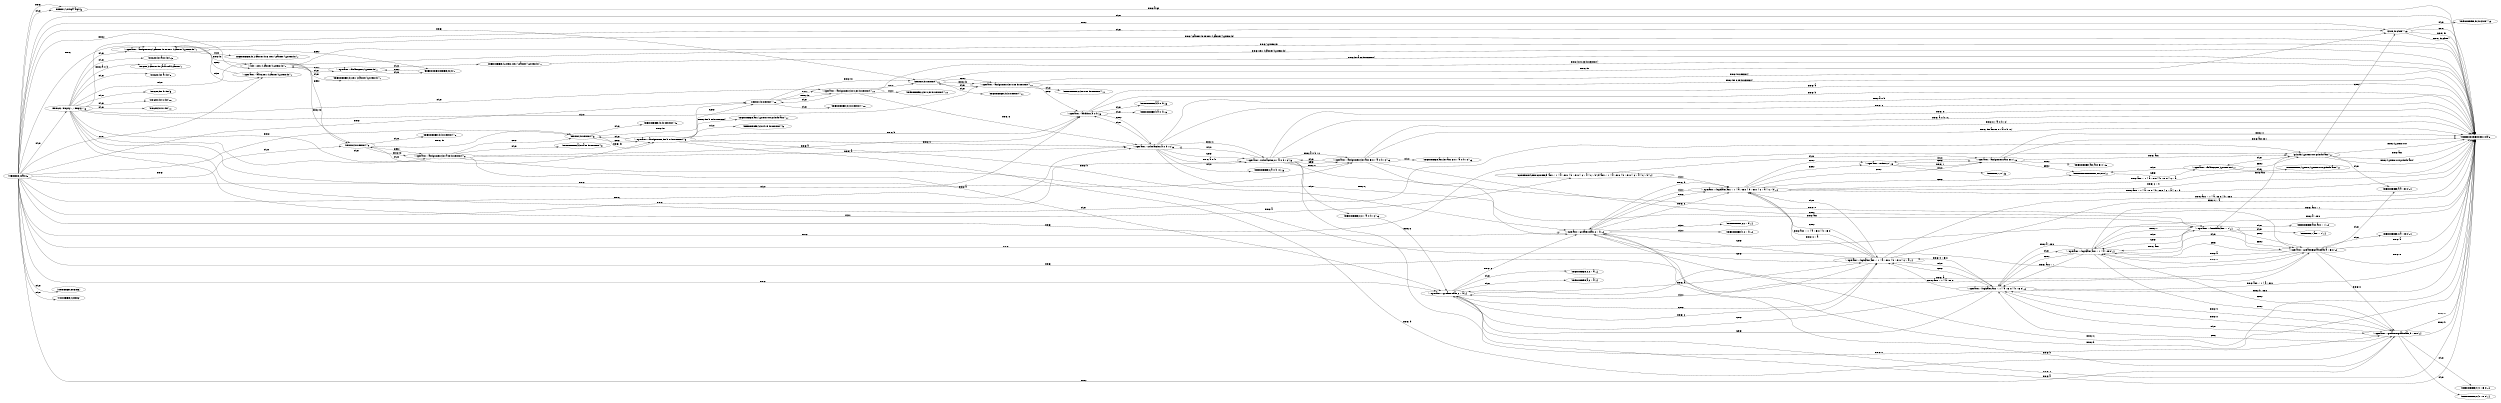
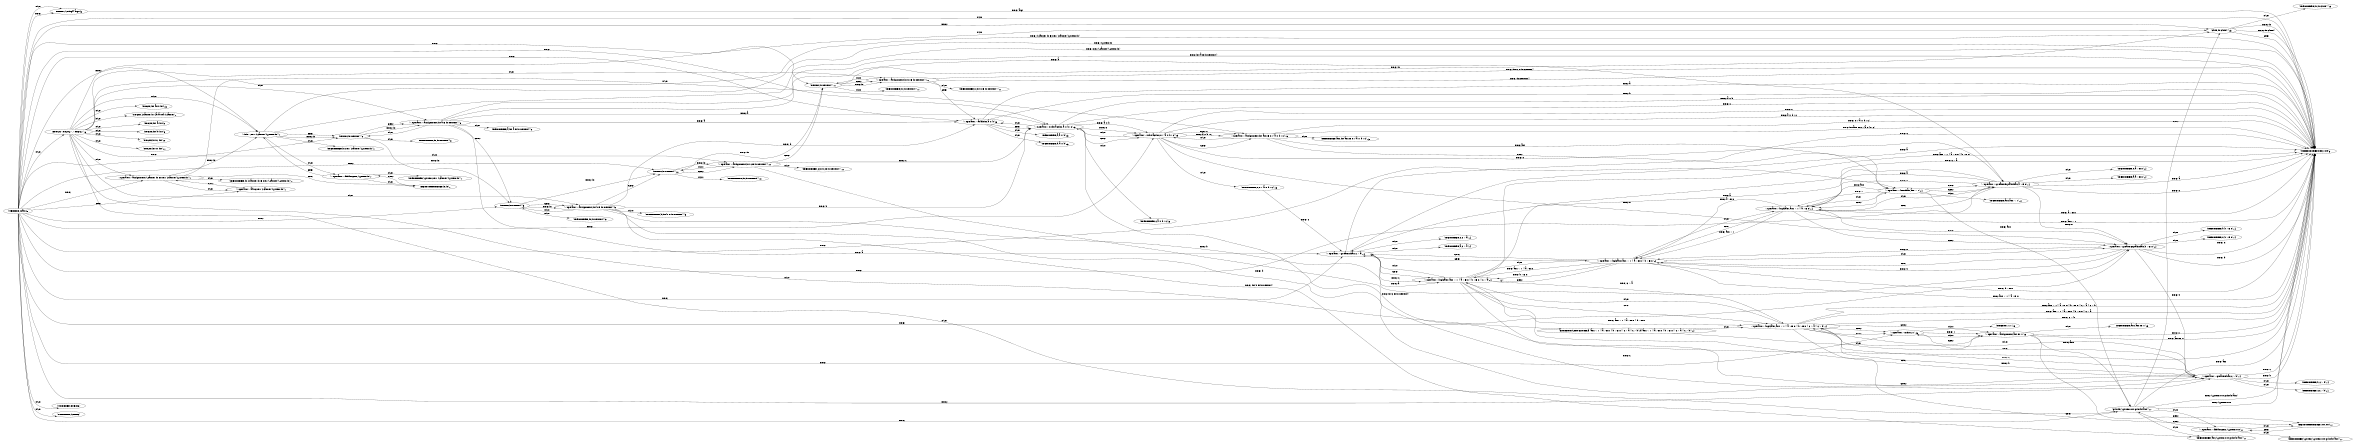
edge "(IDENTIFIER,System,new Scanner(System.in))" -> "(METHOD_RETURN,void)": now "(<operator>.assignment,int a = in.nextInt())" -> "(METHOD_RETURN,void)"
edge "(BLOCK,<empty>,<empty>)" -> "(LOCAL,Scanner in: java.util.Scanner)": label "DDG: a + b" -> "AST: "
edge "(<operator>.assignment,ans = -1)" -> "(IDENTIFIER,ans,ans = -1)": label "DDG: " -> "AST: "
edge "(println,System.out.println(ans))" -> "(IDENTIFIER,a,a >= n)": now "(println,System.out.println(ans))" -> "(IDENTIFIER,ans,System.out.println(ans))"
node "(LITERAL,1,ans < 1)": removed
edge "(<operator>.greaterThan,c > a)" -> "(<operator>.greaterThan,c > b)": removed, label "DDG: c"
edge "(METHOD,main)" -> "(<operator>.minus,-1)": added, label "DDG:"
